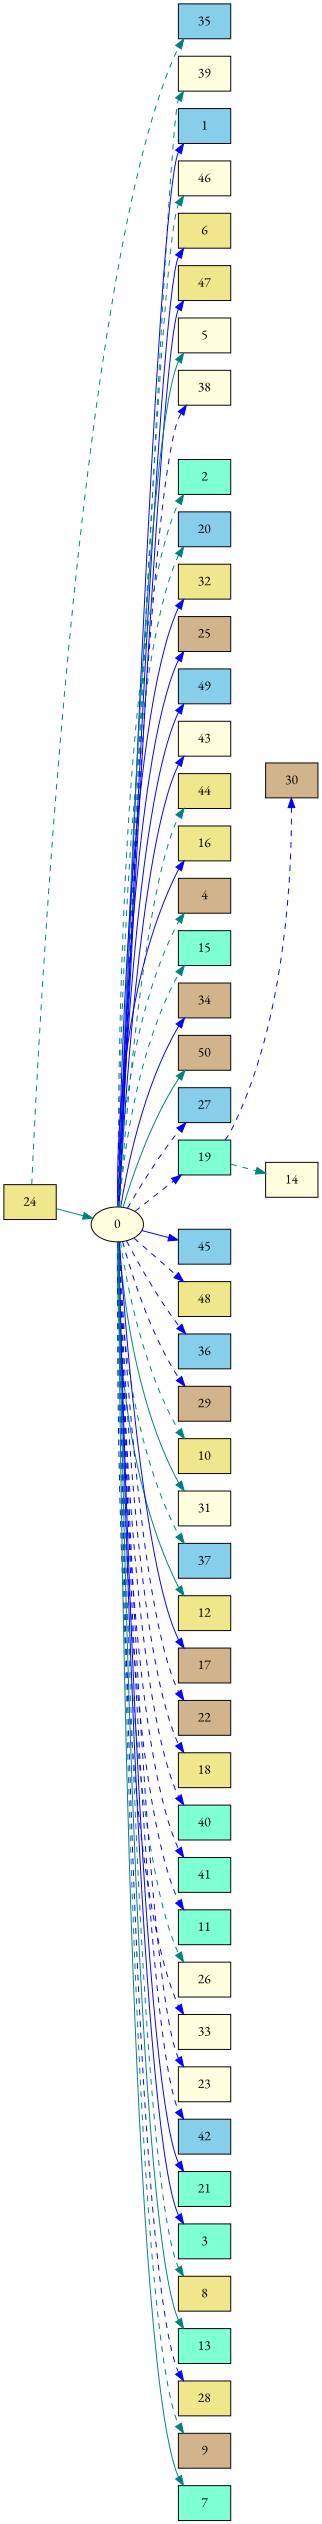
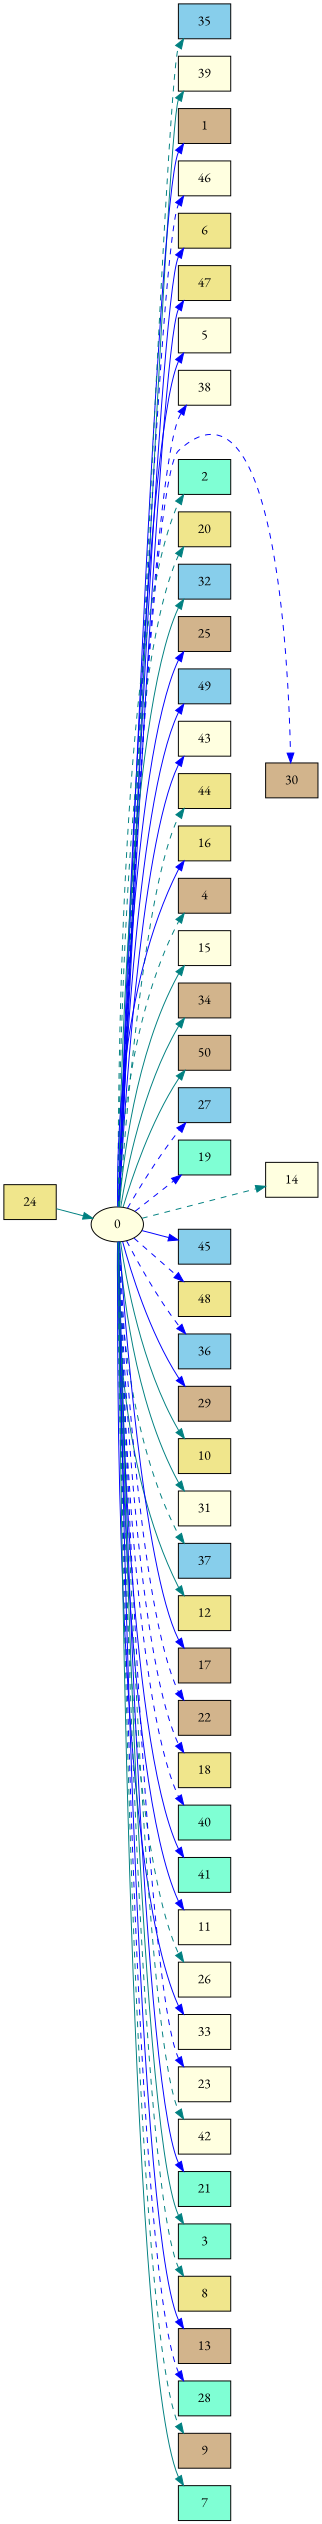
node "1": fillcolor skyblue -> tan
node "20": fillcolor skyblue -> khaki
node "32": fillcolor khaki -> skyblue
edge "24" -> "35": now "0" -> "35"
edge "0" -> "39": style dashed -> solid
edge "0" -> "46": color teal -> blue
edge "0" -> "5": color teal -> blue
edge "0" -> "32": color blue -> teal
node "15": fillcolor aquamarine -> lightyellow
edge "19" -> "30": now "0" -> "30"
edge "0" -> "15": style dashed -> solid
edge "0" -> "34": color blue -> teal
edge "19" -> "14": now "0" -> "14"
edge "0" -> "29": style dashed -> solid
edge "0" -> "10": style dashed -> solid
edge "0" -> "41": style dashed -> solid
edge "0" -> "11": style dashed -> solid
edge "0" -> "33": style dashed -> solid
edge "0" -> "42": color blue -> teal
edge "0" -> "3": color blue -> teal
edge "0" -> "13": color teal -> blue
node "11": fillcolor aquamarine -> lightyellow
node "42": fillcolor skyblue -> lightyellow
node "13": fillcolor aquamarine -> tan
node "28": fillcolor khaki -> aquamarine
